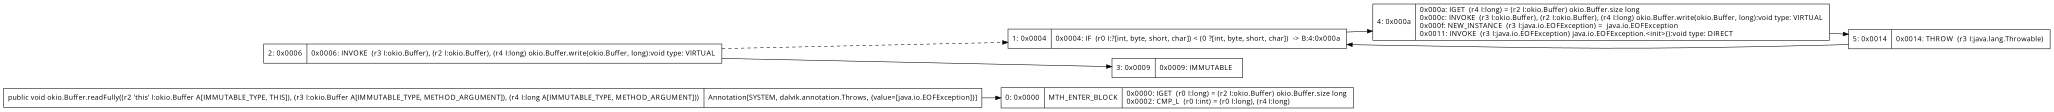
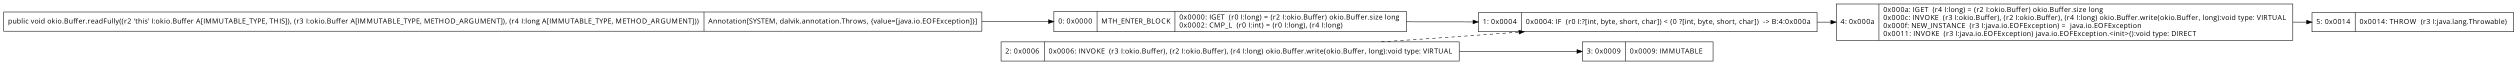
edge "5: 0x0014" -> "1: 0x0004": now "0: 0x0000" -> "1: 0x0004"
